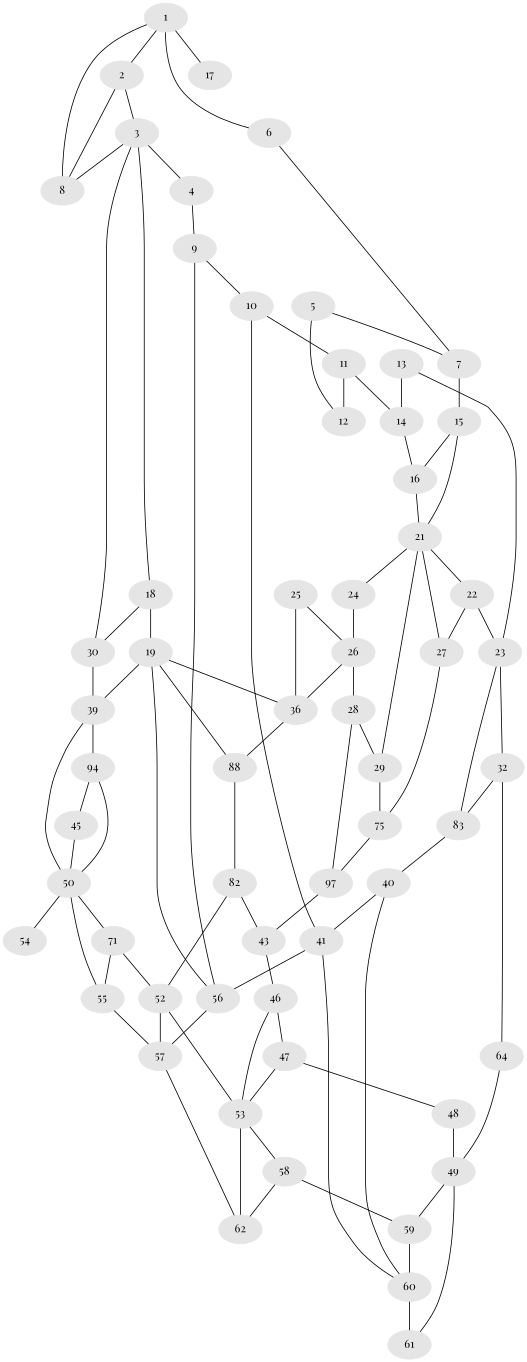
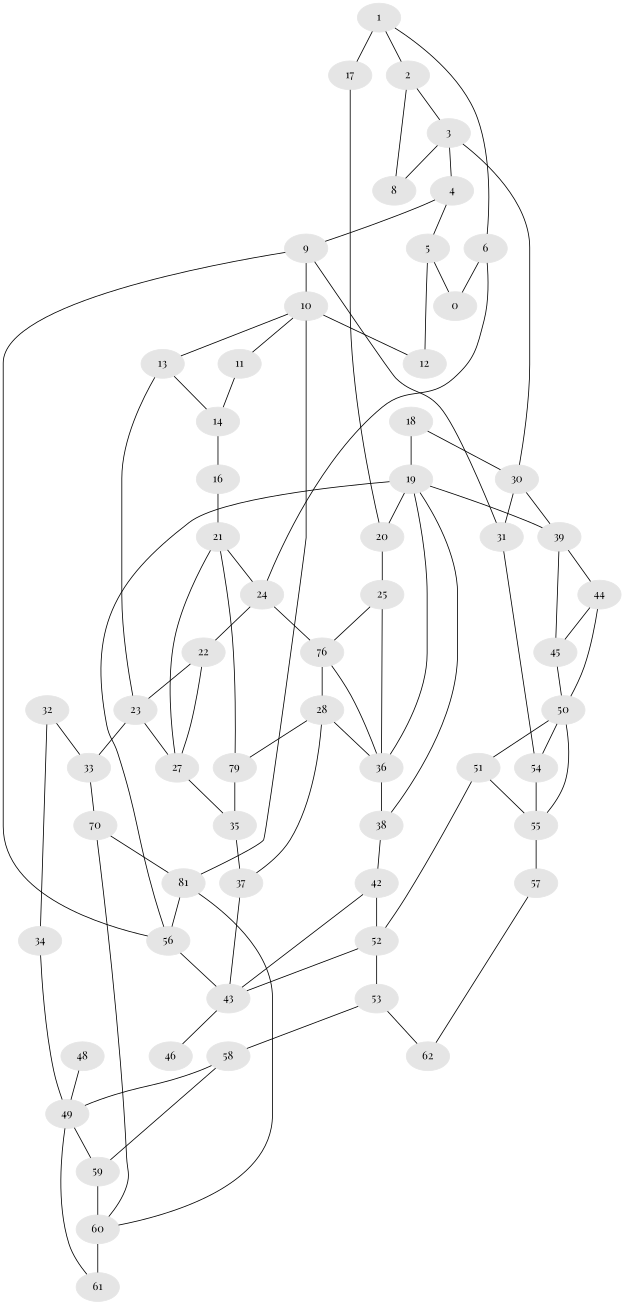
edge "1" -- "8": removed
edge "4" -- "5": added
edge "10" -- "13": added
edge "3" -- "18": removed
node "7": label "7" -> "0"
edge "11" -- "12": now "10" -- "12"
edge "6" -- "24": added
node "15": removed
node "20": added
node "31": added
edge "21" -- "22": now "24" -- "22"
node "26": label "26" -> "76"
edge "23" -- "32": now "23" -- "27"
edge "28" -- "36": added
node "94": label "94" -> "44"
node "88": label "88" -> "38"
node "29": label "29" -> "79"
edge "39" -- "50": now "39" -- "45"
edge "54" -- "55": added
node "75": label "75" -> "35"
node "83": label "83" -> "33"
node "82": label "82" -> "42"
node "97": label "97" -> "37"
node "40": label "40" -> "70"
node "71": label "71" -> "51"
node "41": label "41" -> "81"
edge "52" -- "57": now "52" -- "43"
edge "56" -- "57": now "56" -- "43"
edge "46" -- "53": removed
node "47": removed
node "64": label "64" -> "34"
edge "58" -- "62": now "58" -- "49"
